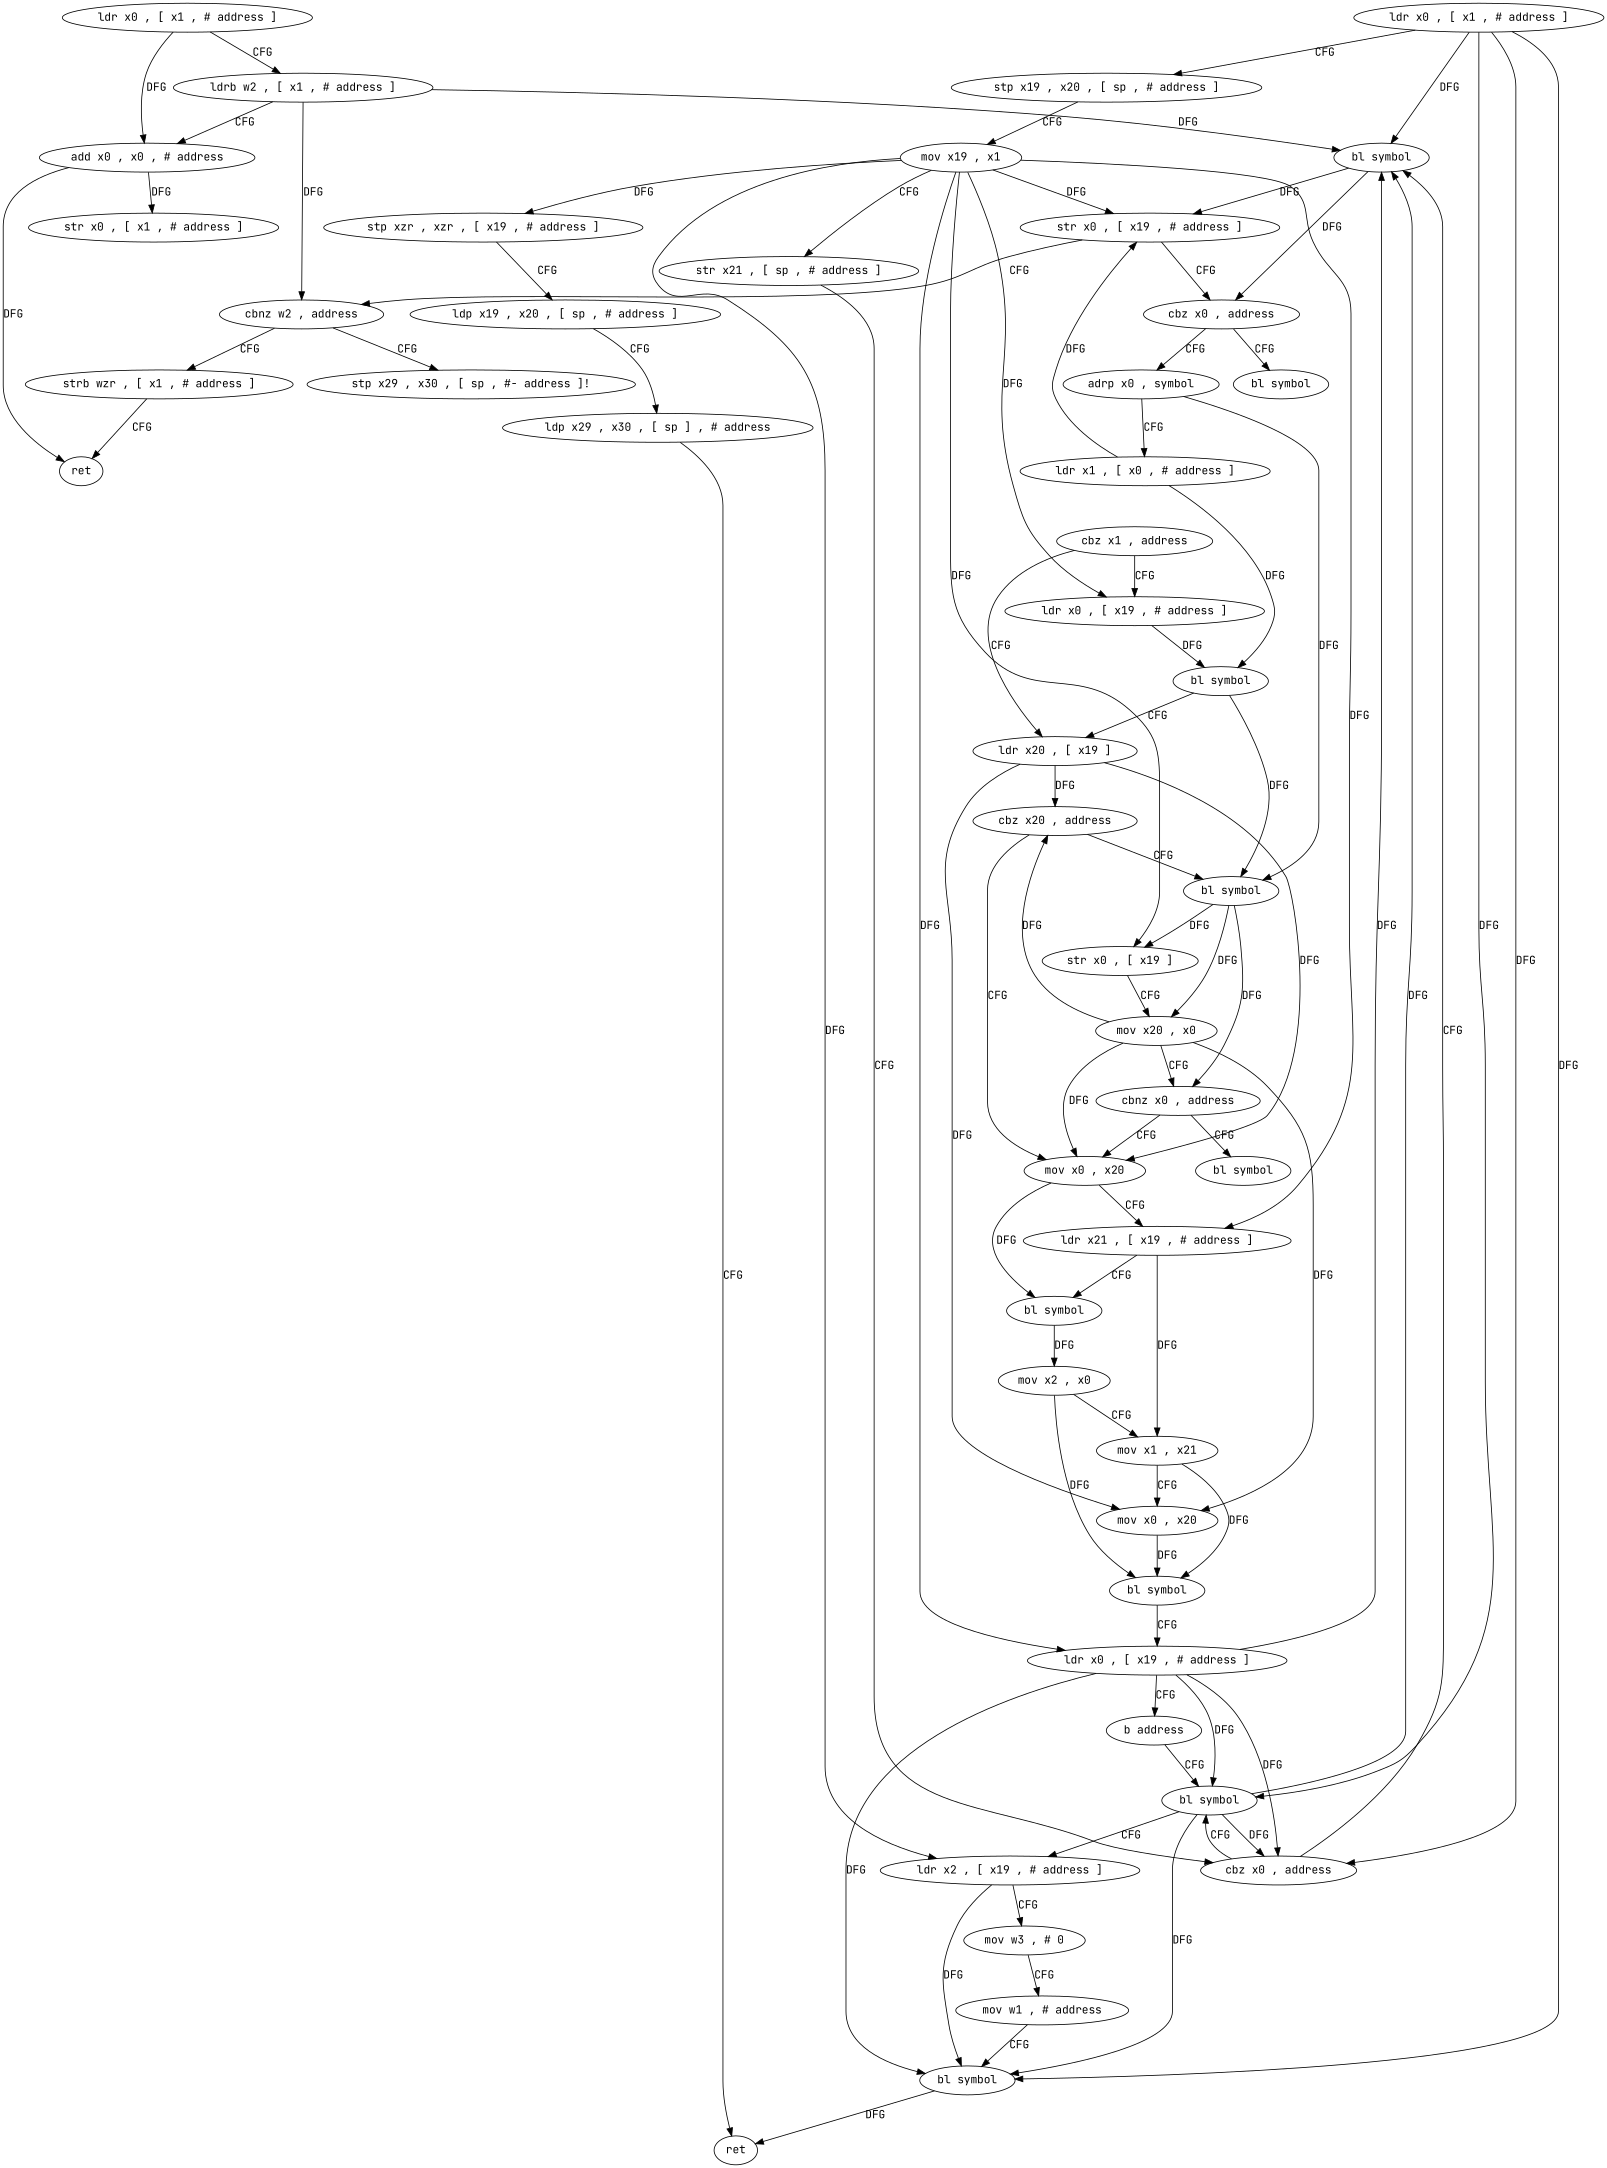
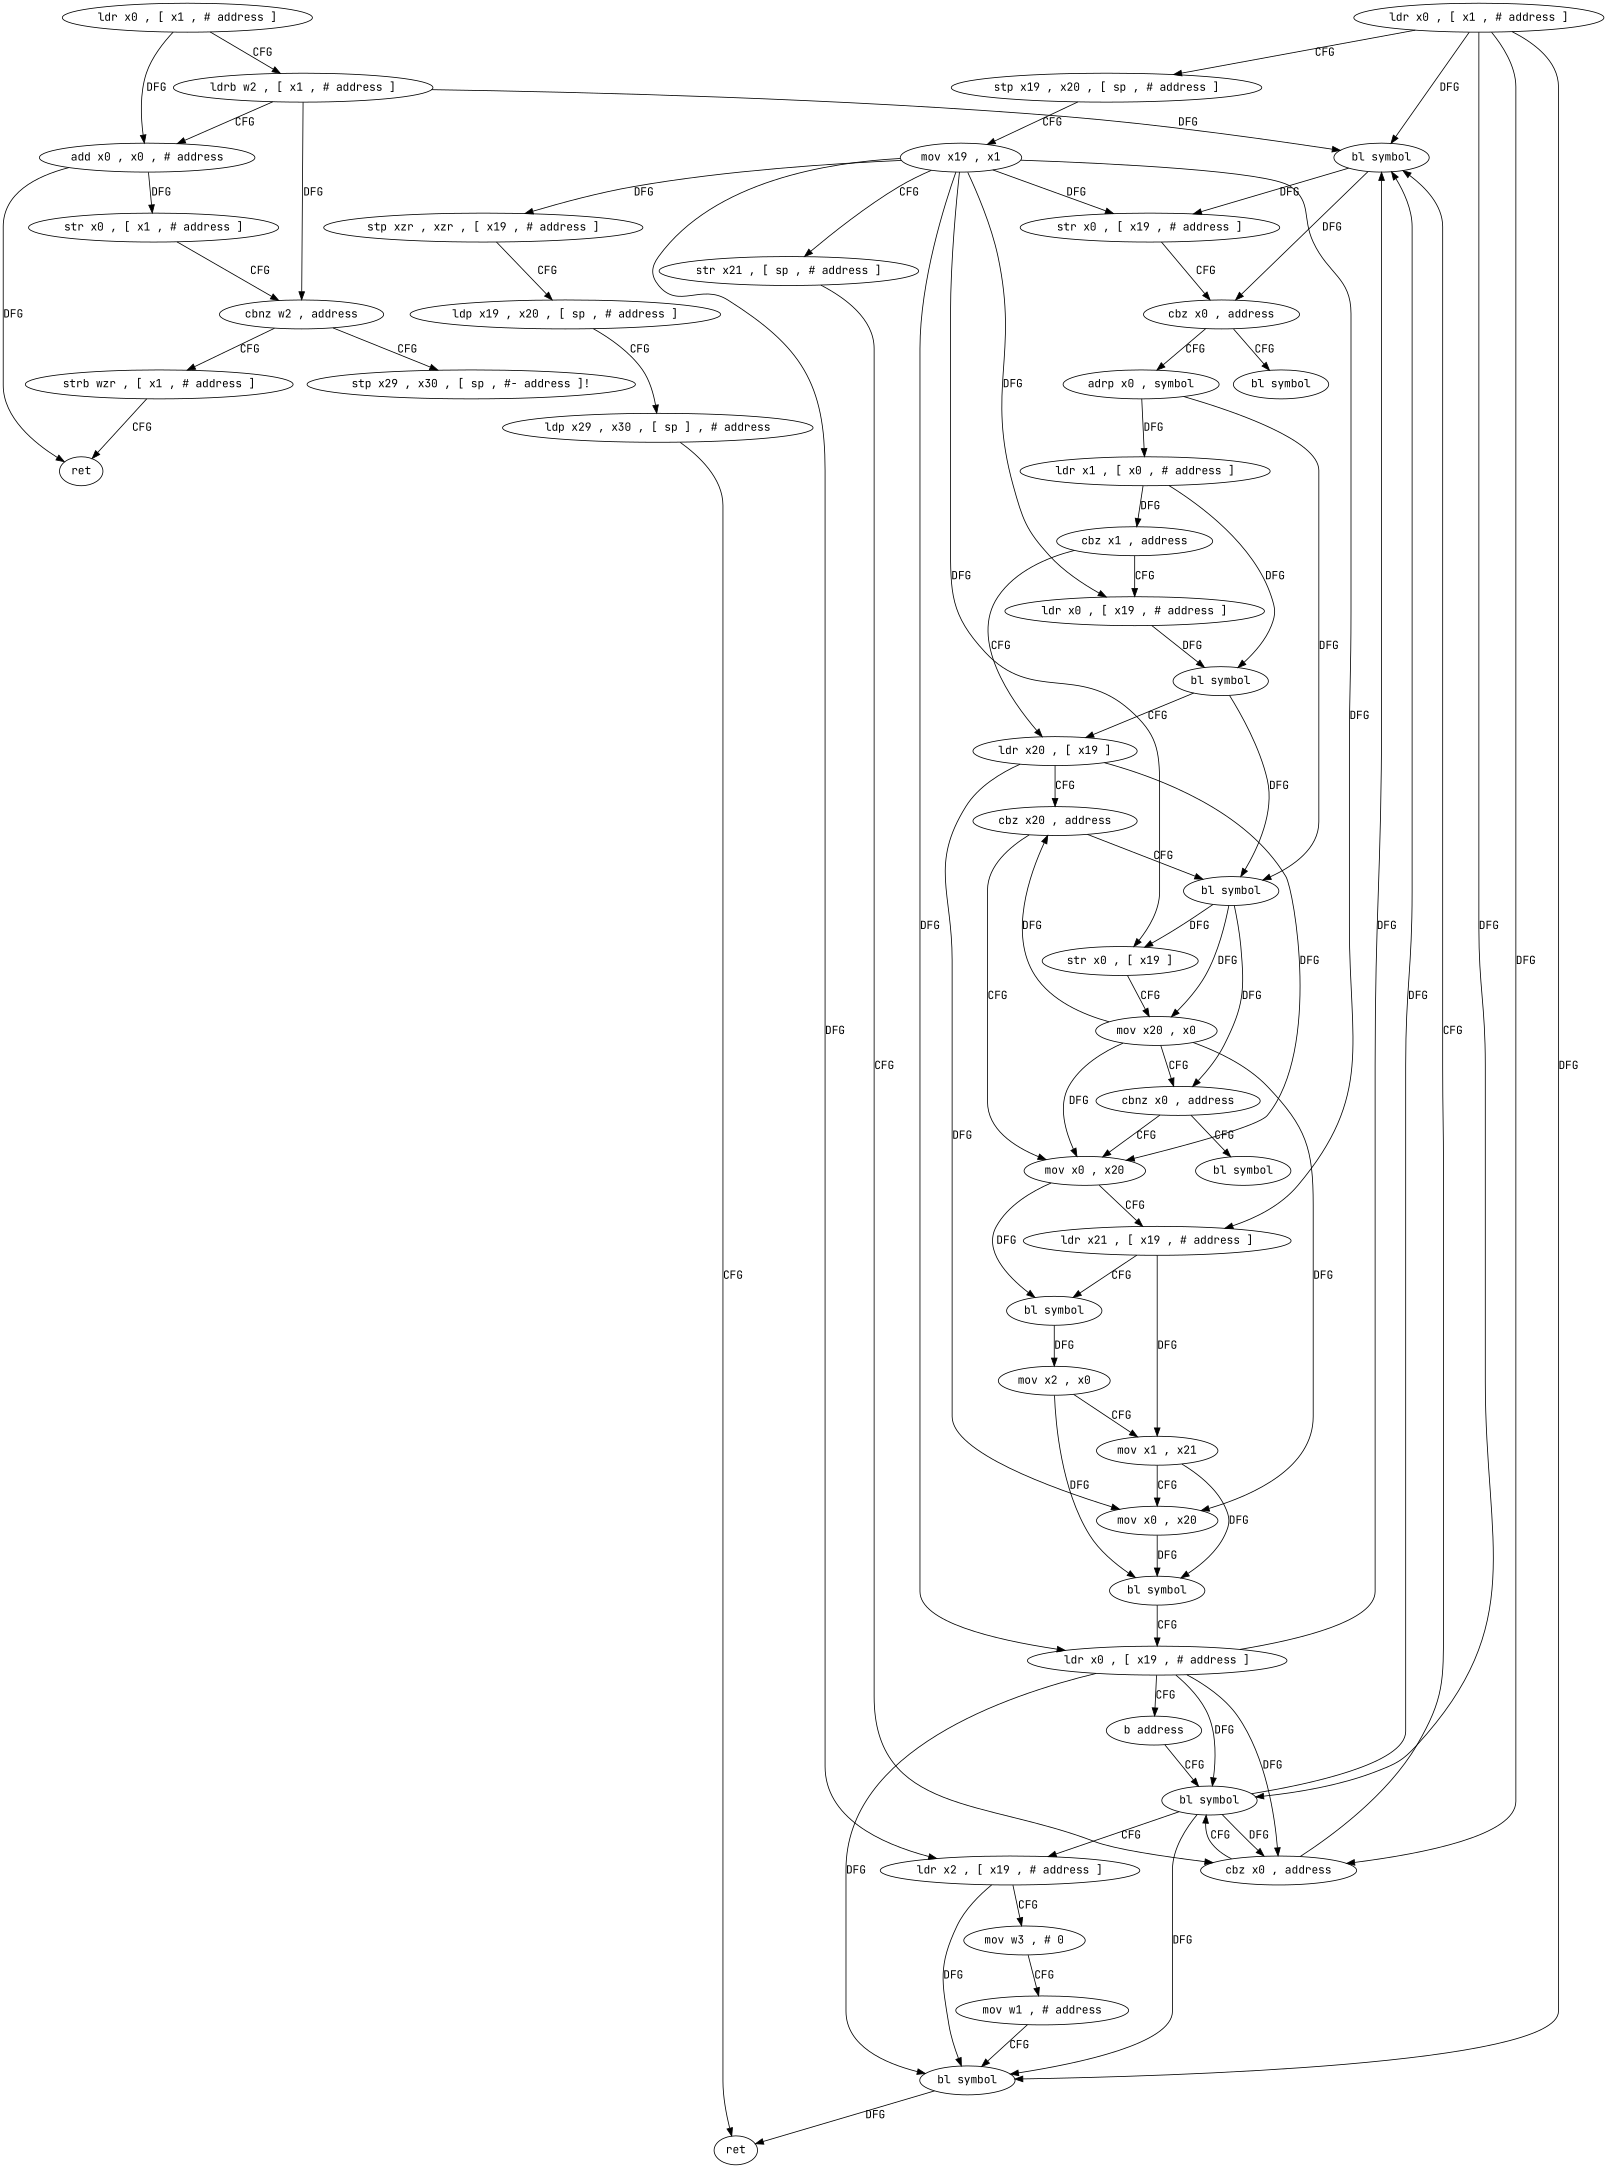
edge "str x0 , [ x19 , # address ]" -> "cbnz w2 , address": now "str x0 , [ x1 , # address ]" -> "cbnz w2 , address"
edge "ldr x1 , [ x0 , # address ]" -> "str x0 , [ x19 , # address ]": now "ldr x1 , [ x0 , # address ]" -> "cbz x1 , address"
edge "adrp x0 , symbol" -> "ldr x1 , [ x0 , # address ]": label "CFG" -> "DFG"
edge "ldr x20 , [ x19 ]" -> "cbz x20 , address": label "DFG" -> "CFG"
